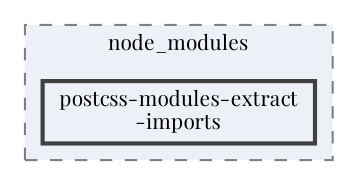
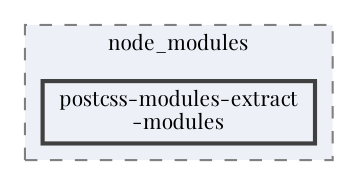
node "postcss-modules-extract -imports": label "postcss-modules-extract -imports" -> "postcss-modules-extract -modules"
